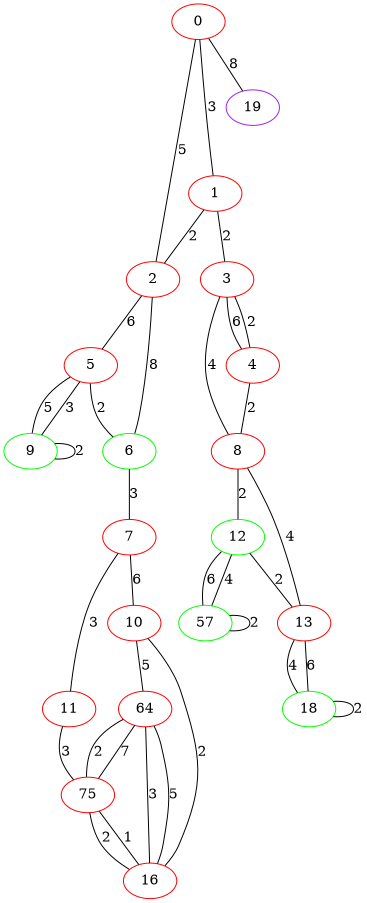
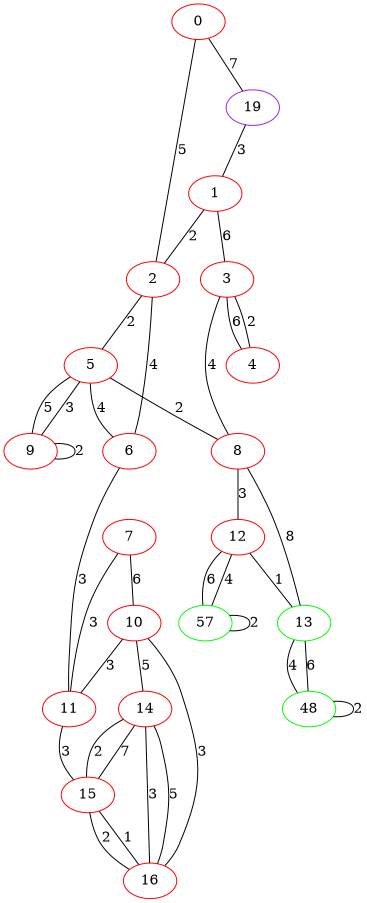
edge "0" -- "19": label "8" -> "7"
edge "0" -- "1": now "19" -- "1"
edge "1" -- "3": label "2" -> "6"
edge "2" -- "5": label "6" -> "2"
edge "2" -- "6": label "8" -> "4"
edge "5" -- "6": label "2" -> "4"
edge "4" -- "8": now "5" -- "8"
node "9": color green -> red
node "6": color green -> red
edge "6" -- "7": now "6" -- "11"
edge "8" -- "12": label "2" -> "3"
node "12": color green -> red
edge "8" -- "13": label "4" -> "8"
edge "12" -- "13": label "2" -> "1"
node "13": color red -> green
edge "10" -- "11": added, label "3"
node "64": label "64" -> "14"
node "18": label "18" -> "48"
edge "10" -- "16": label "2" -> "3"
node "75": label "75" -> "15"
